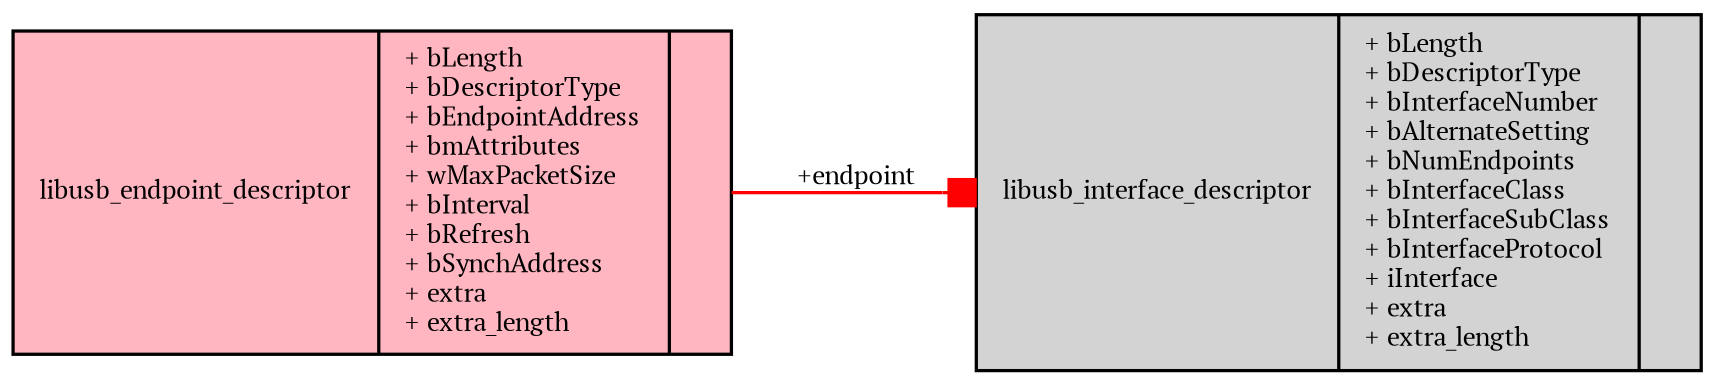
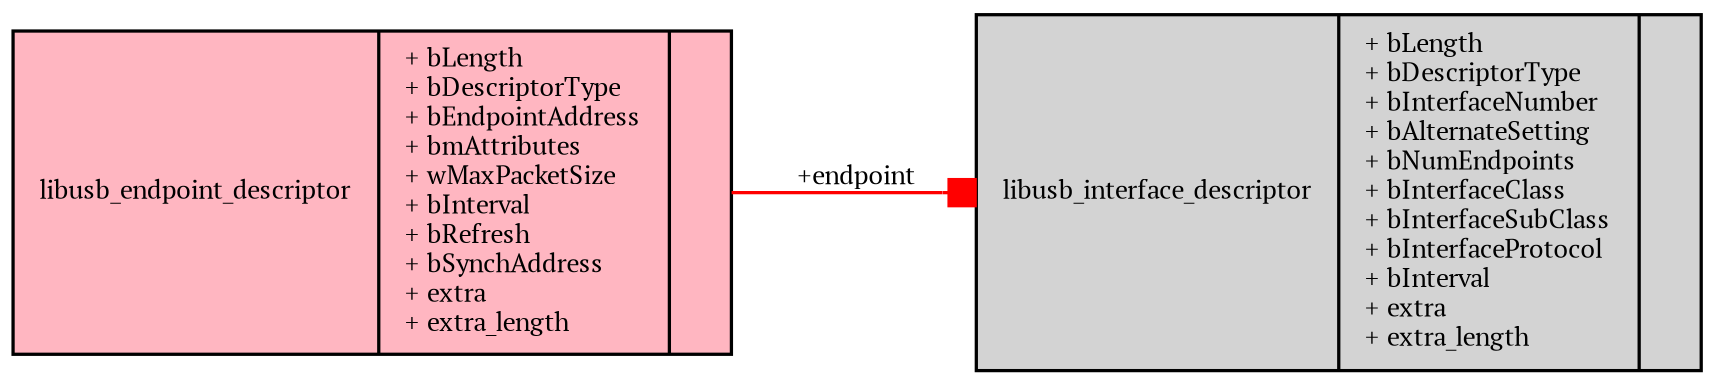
node "libusb_interface_descriptor": text "+ iInterface" -> "+ bInterval"
